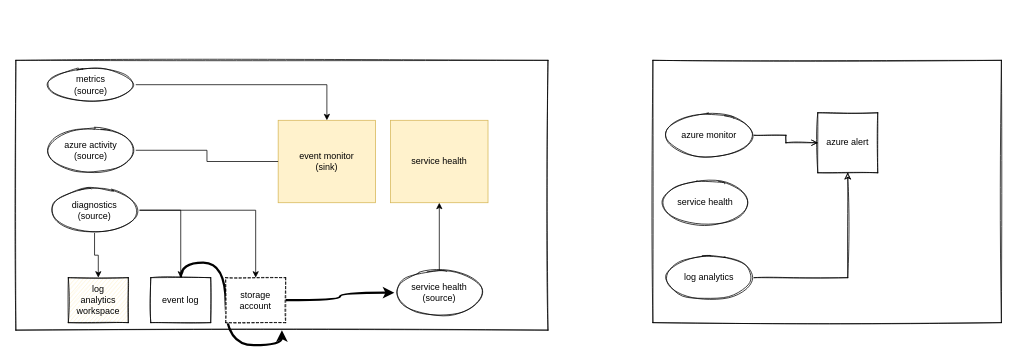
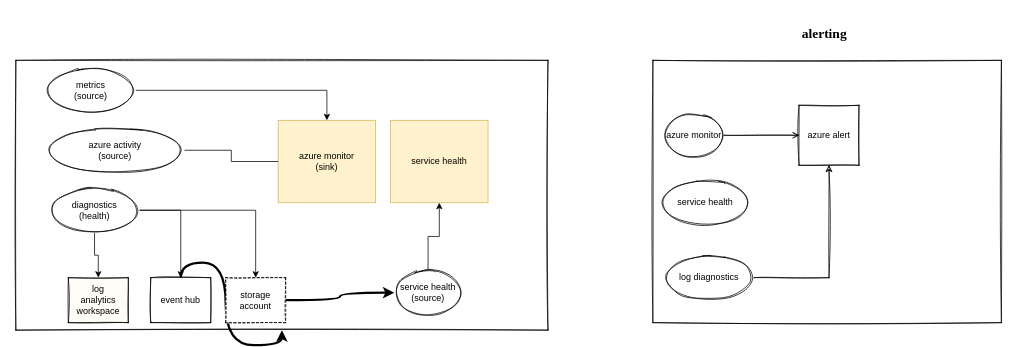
node "alerting": added
node "metrics (source)": size 90x34 -> 90x45
node "azure monitor": size 90x45 -> 60x45
node "azure alert": moved (848, 143) -> (829, 135)
node "azure activity (source)": size 90x45 -> 139x45
node "event monitor (sink)": label "event monitor (sink)" -> "azure monitor (sink)"
node "diagnostics (source)": label "diagnostics (source)" -> "diagnostics (health)"
node "log analytics": label "log analytics" -> "log diagnostics"
node "service health (source)": size 90x45 -> 68x45
node "event log": label "event log" -> "event hub"
